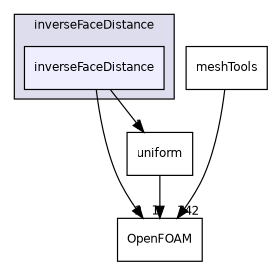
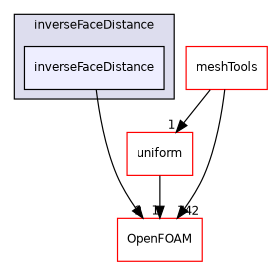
node "meshTools": color black -> red
edge "inverseFaceDistance" -> "uniform": now "meshTools" -> "uniform"
node "uniform": color black -> red
node "OpenFOAM": color black -> red
